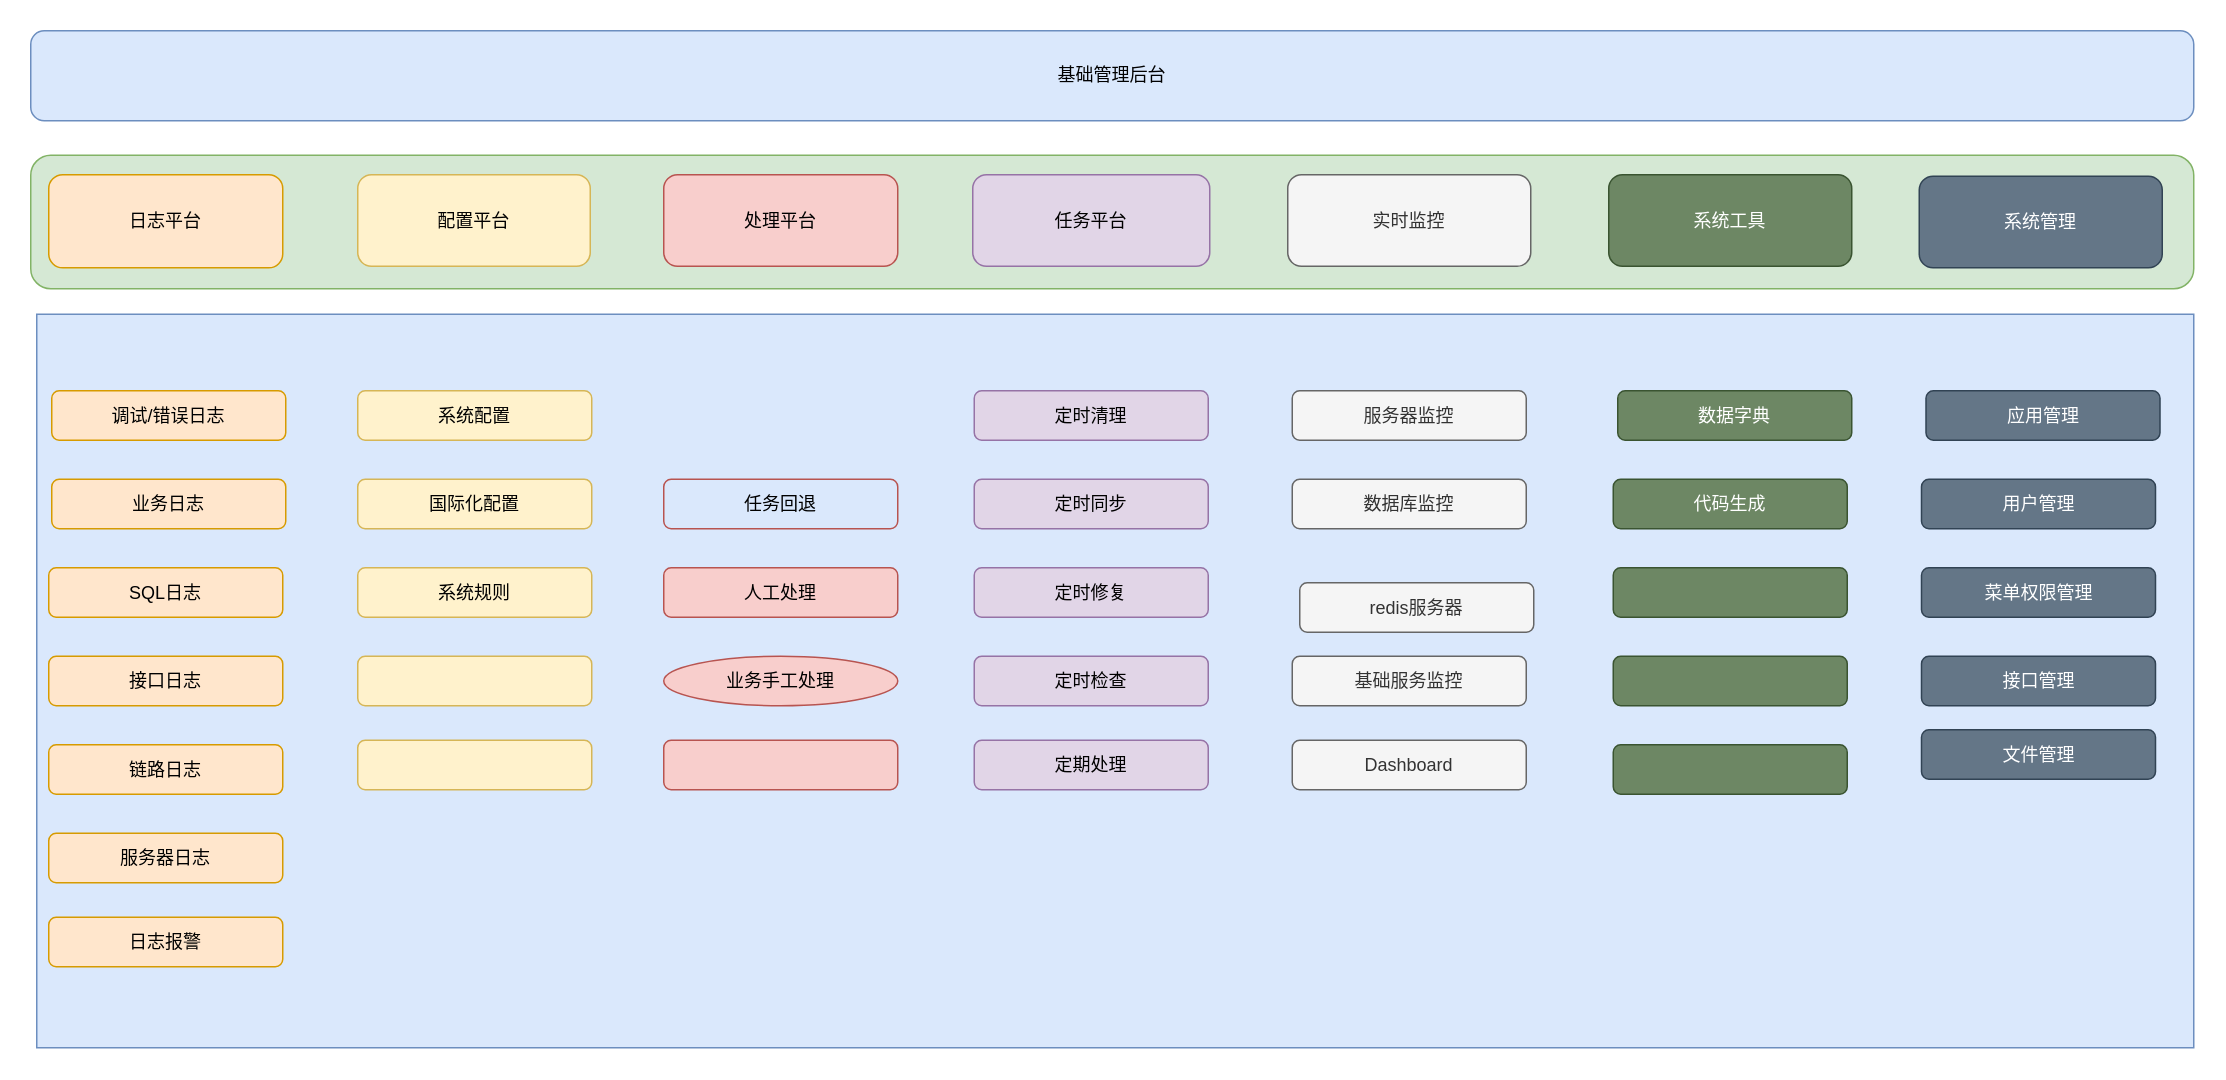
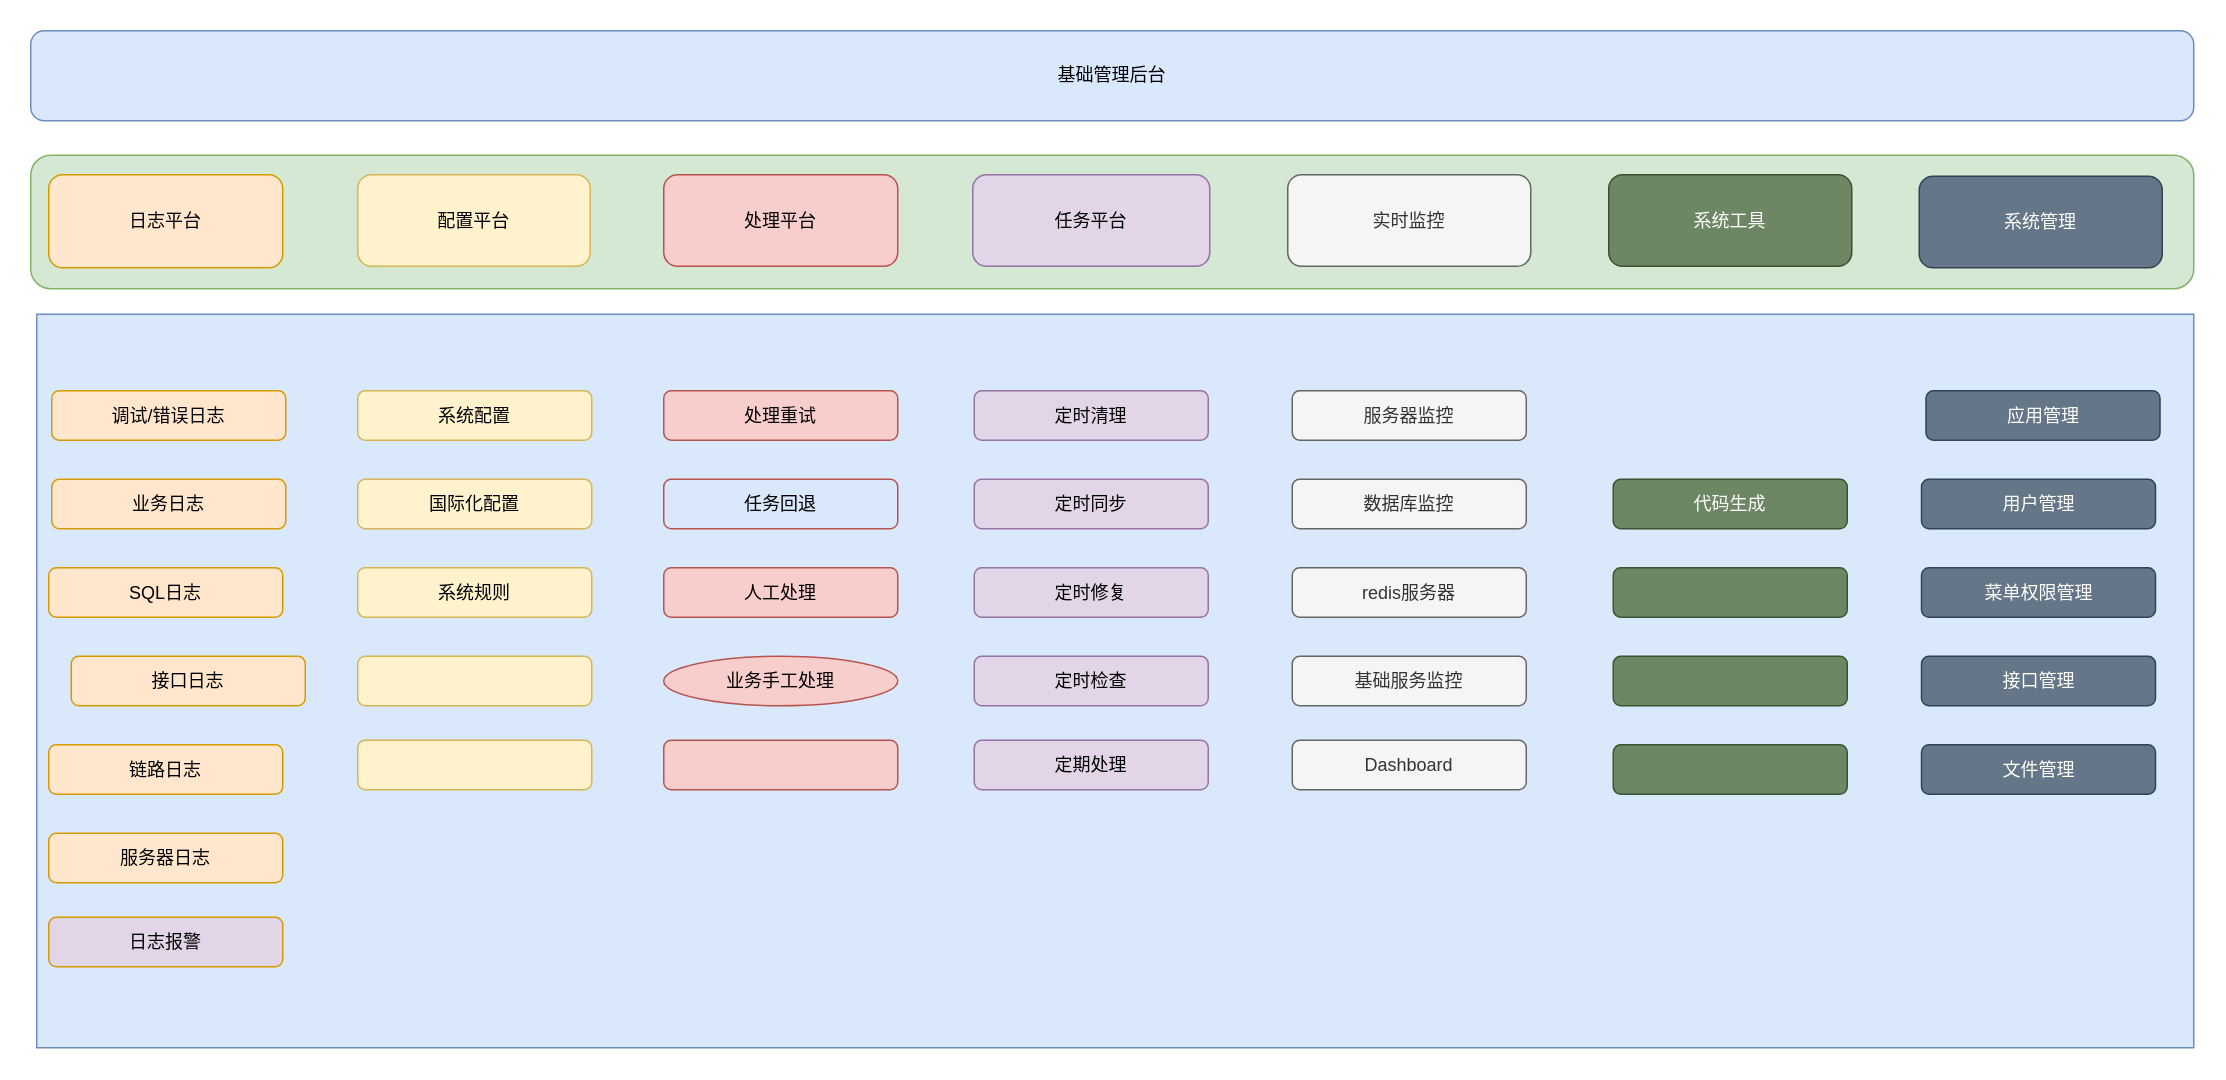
node "处理重试": added
node "数据字典": removed
node "redis服务器": moved (1417, 608) -> (1409, 593)
node "接口日志": moved (166, 681) -> (188, 681)
node "文件管理": moved (2039, 755) -> (2039, 770)
node "日志报警": fillcolor #ffe6cc -> #e1d5e7
